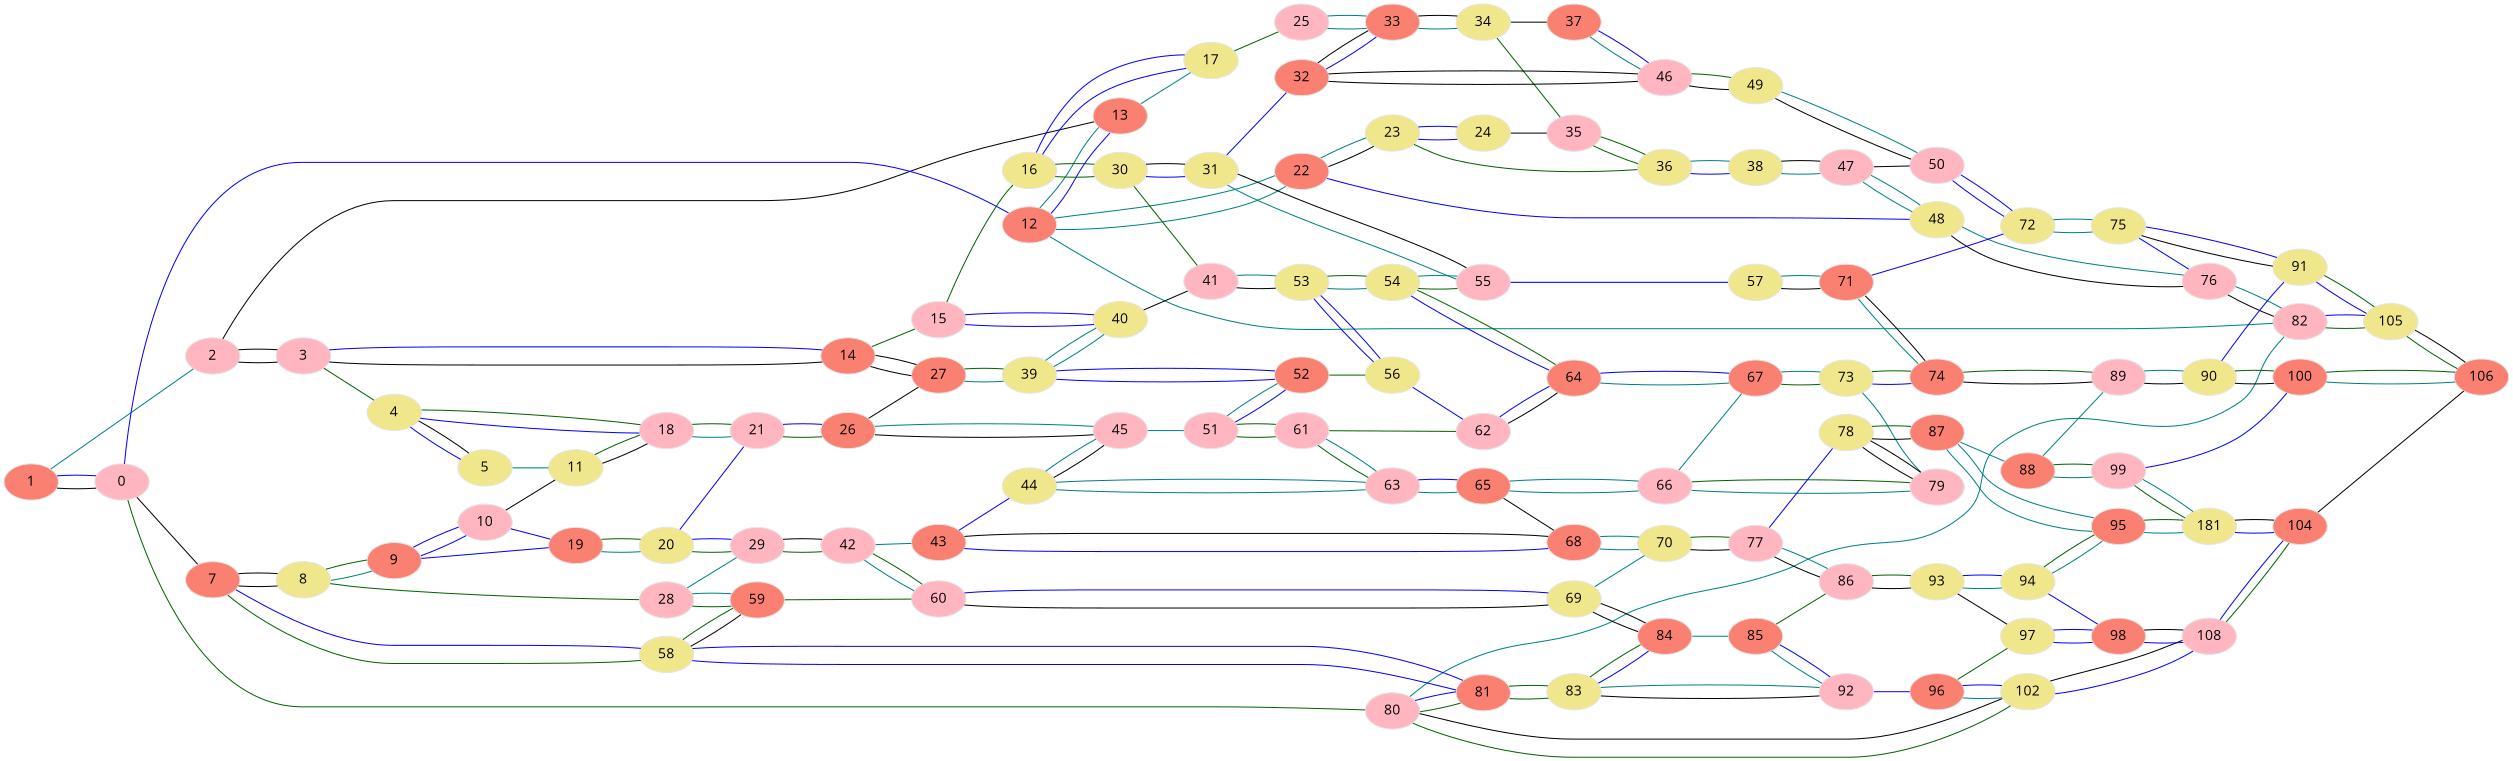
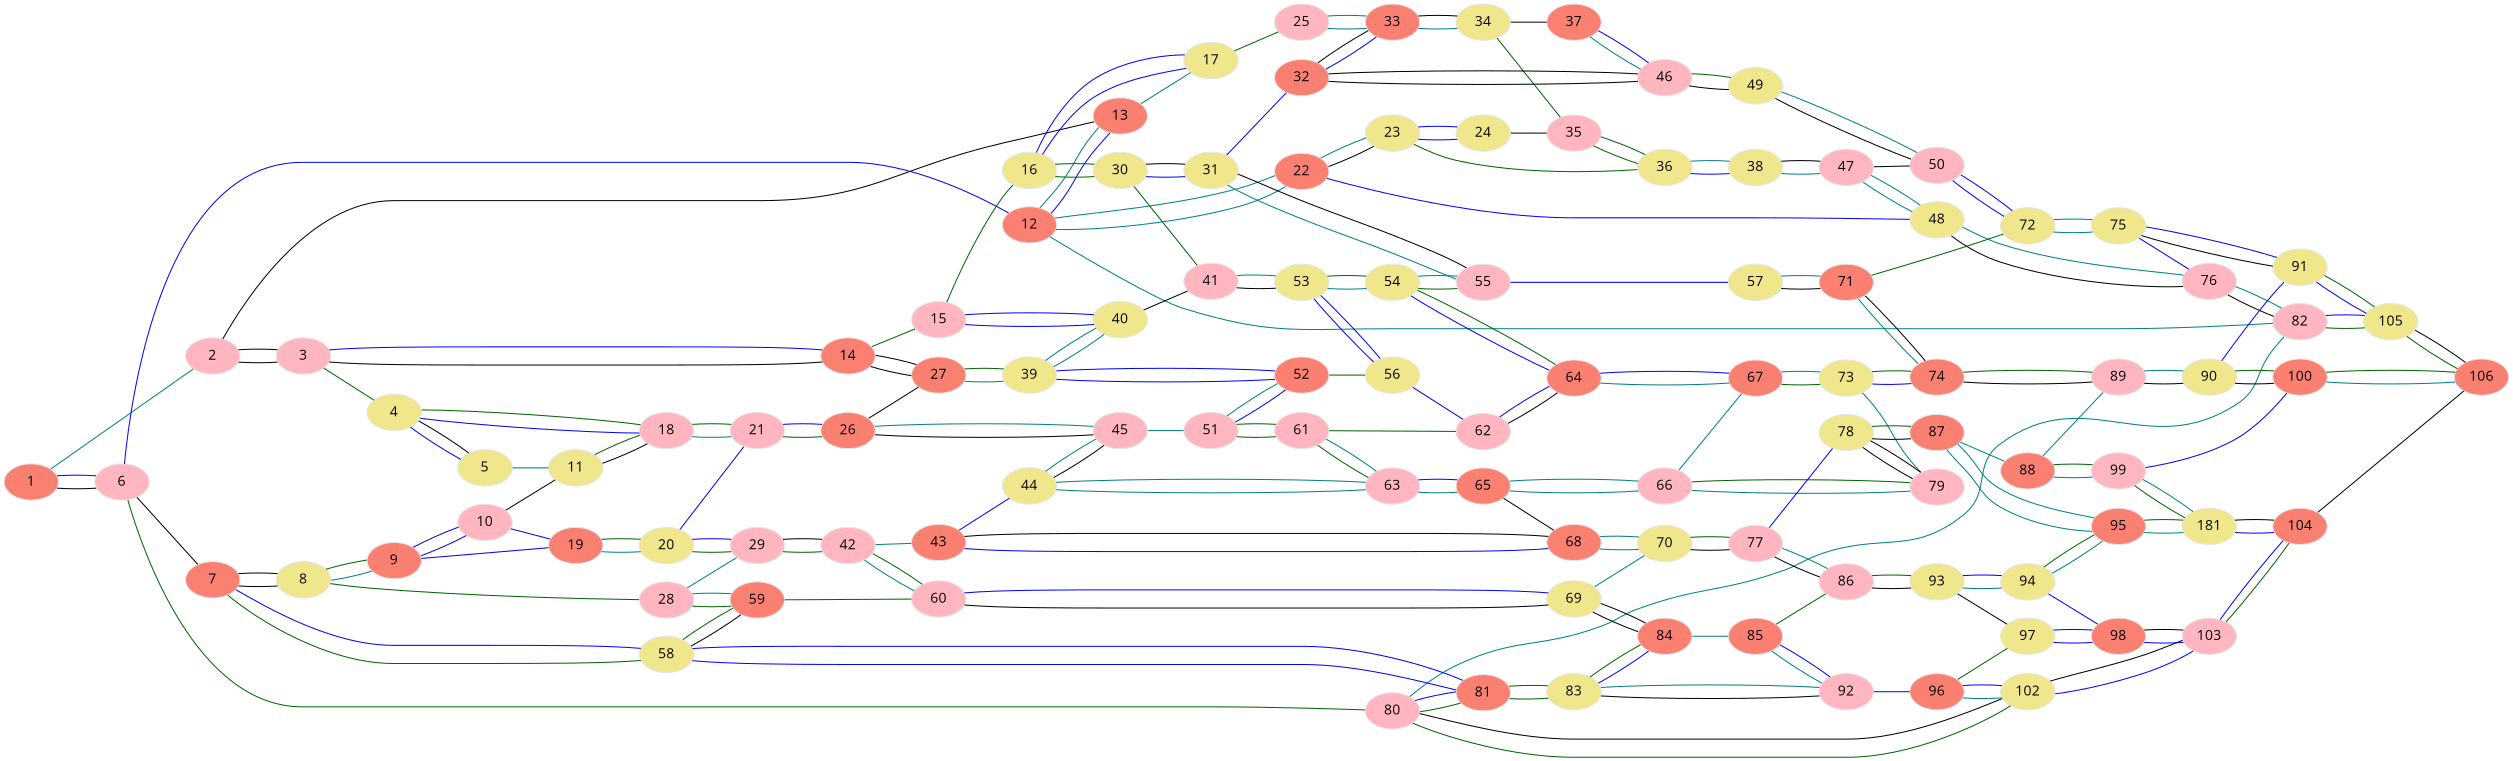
edge "72" -- "71": color blue -> darkgreen
node "0": label "0" -> "6"
node "108": label "108" -> "103"
